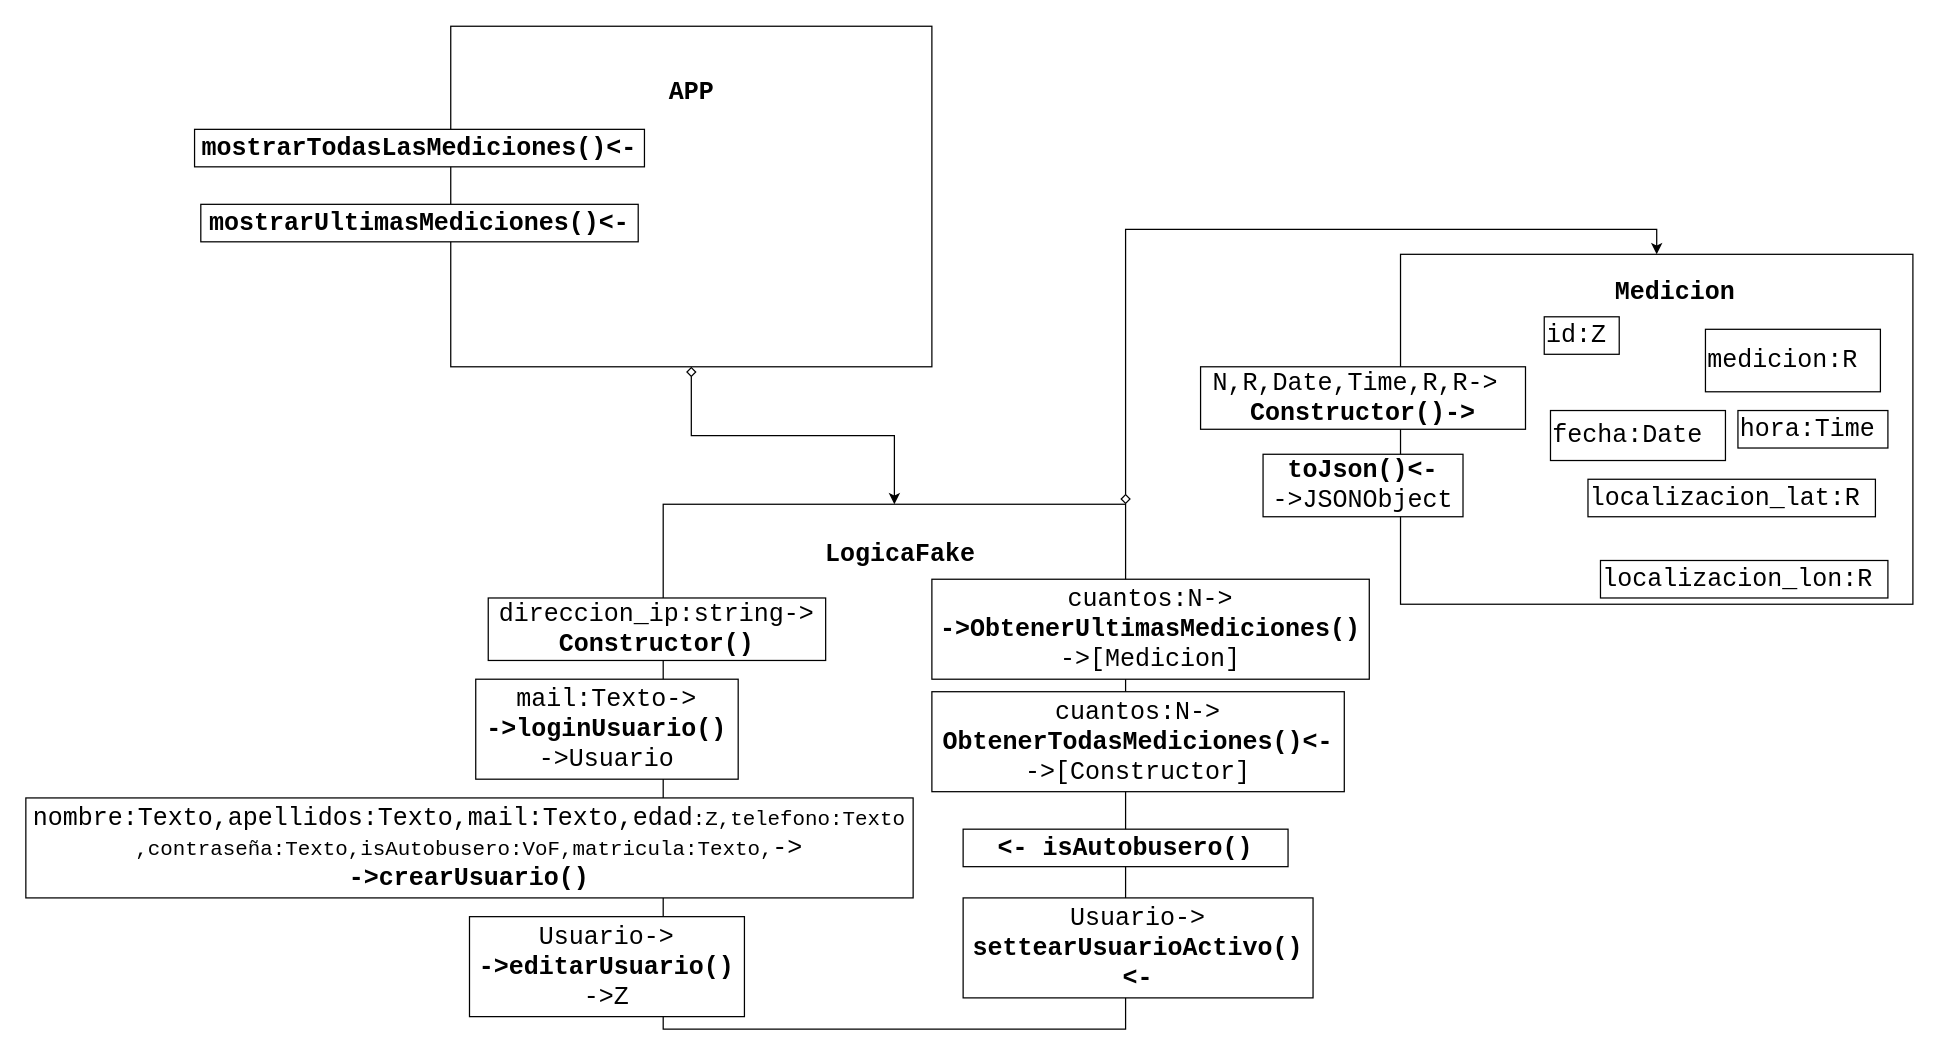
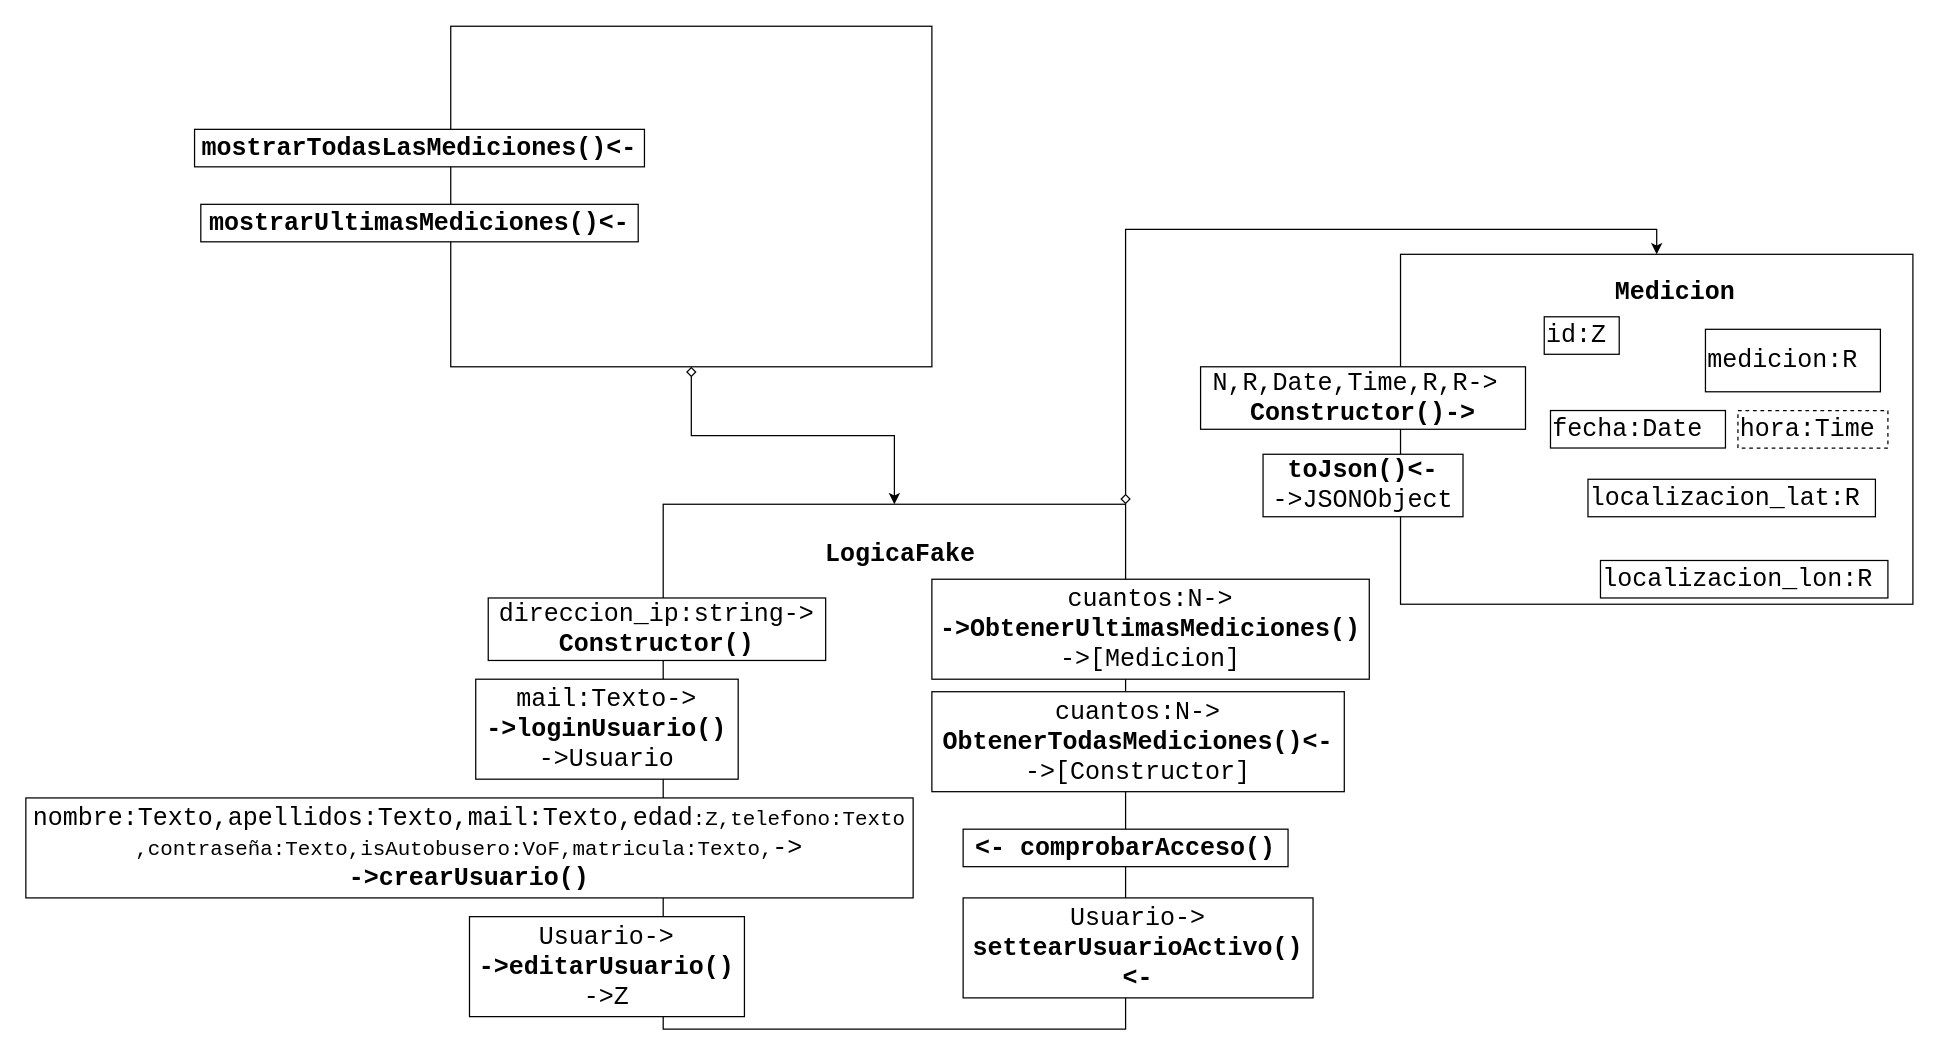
node "APP": removed
node "hora:Time": style solid -> dashed
node "fecha:Date": size 175x50 -> 175x38
node "<- isAutobusero()": label "<- isAutobusero()" -> "<- comprobarAcceso()"
